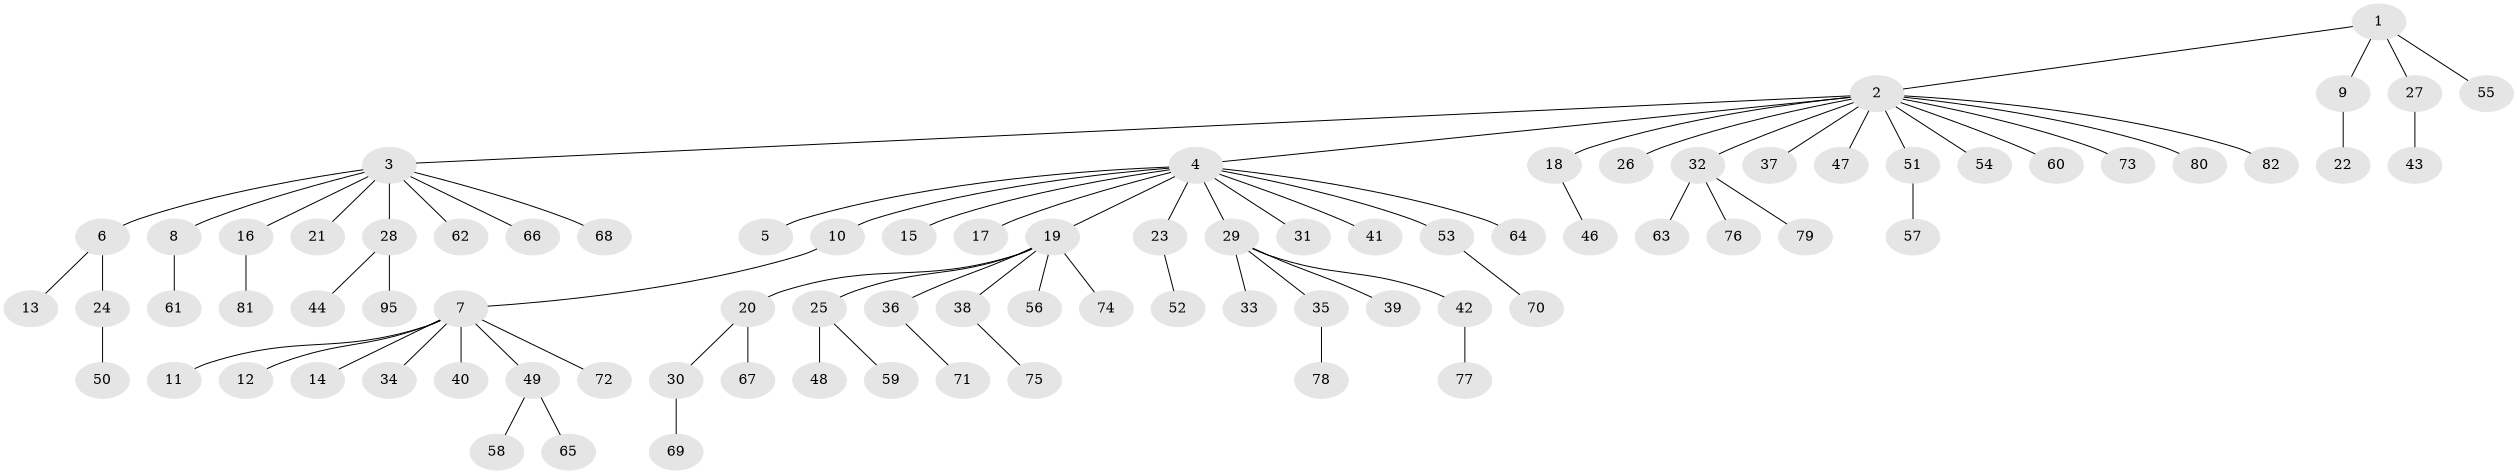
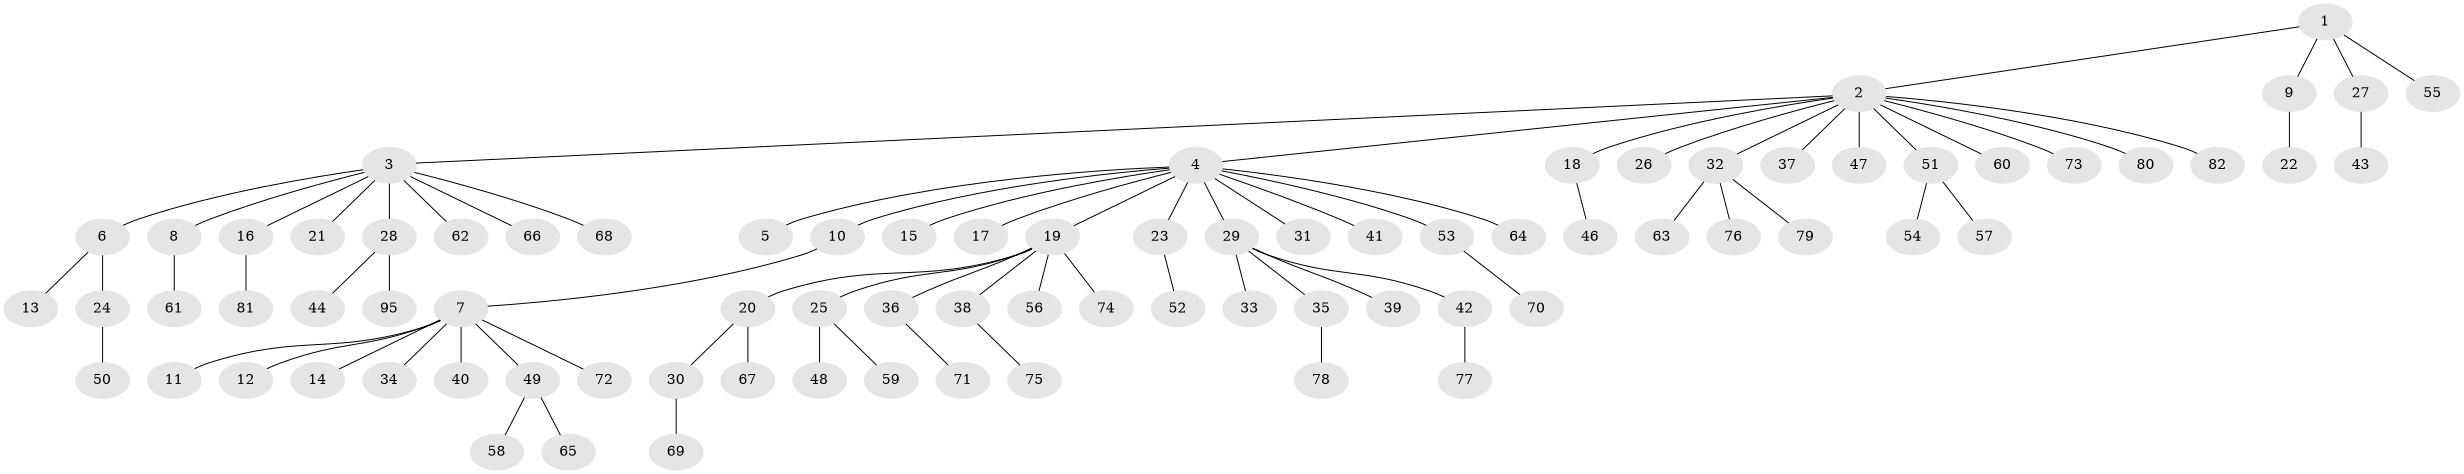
edge "2" -- "54": now "51" -- "54"
